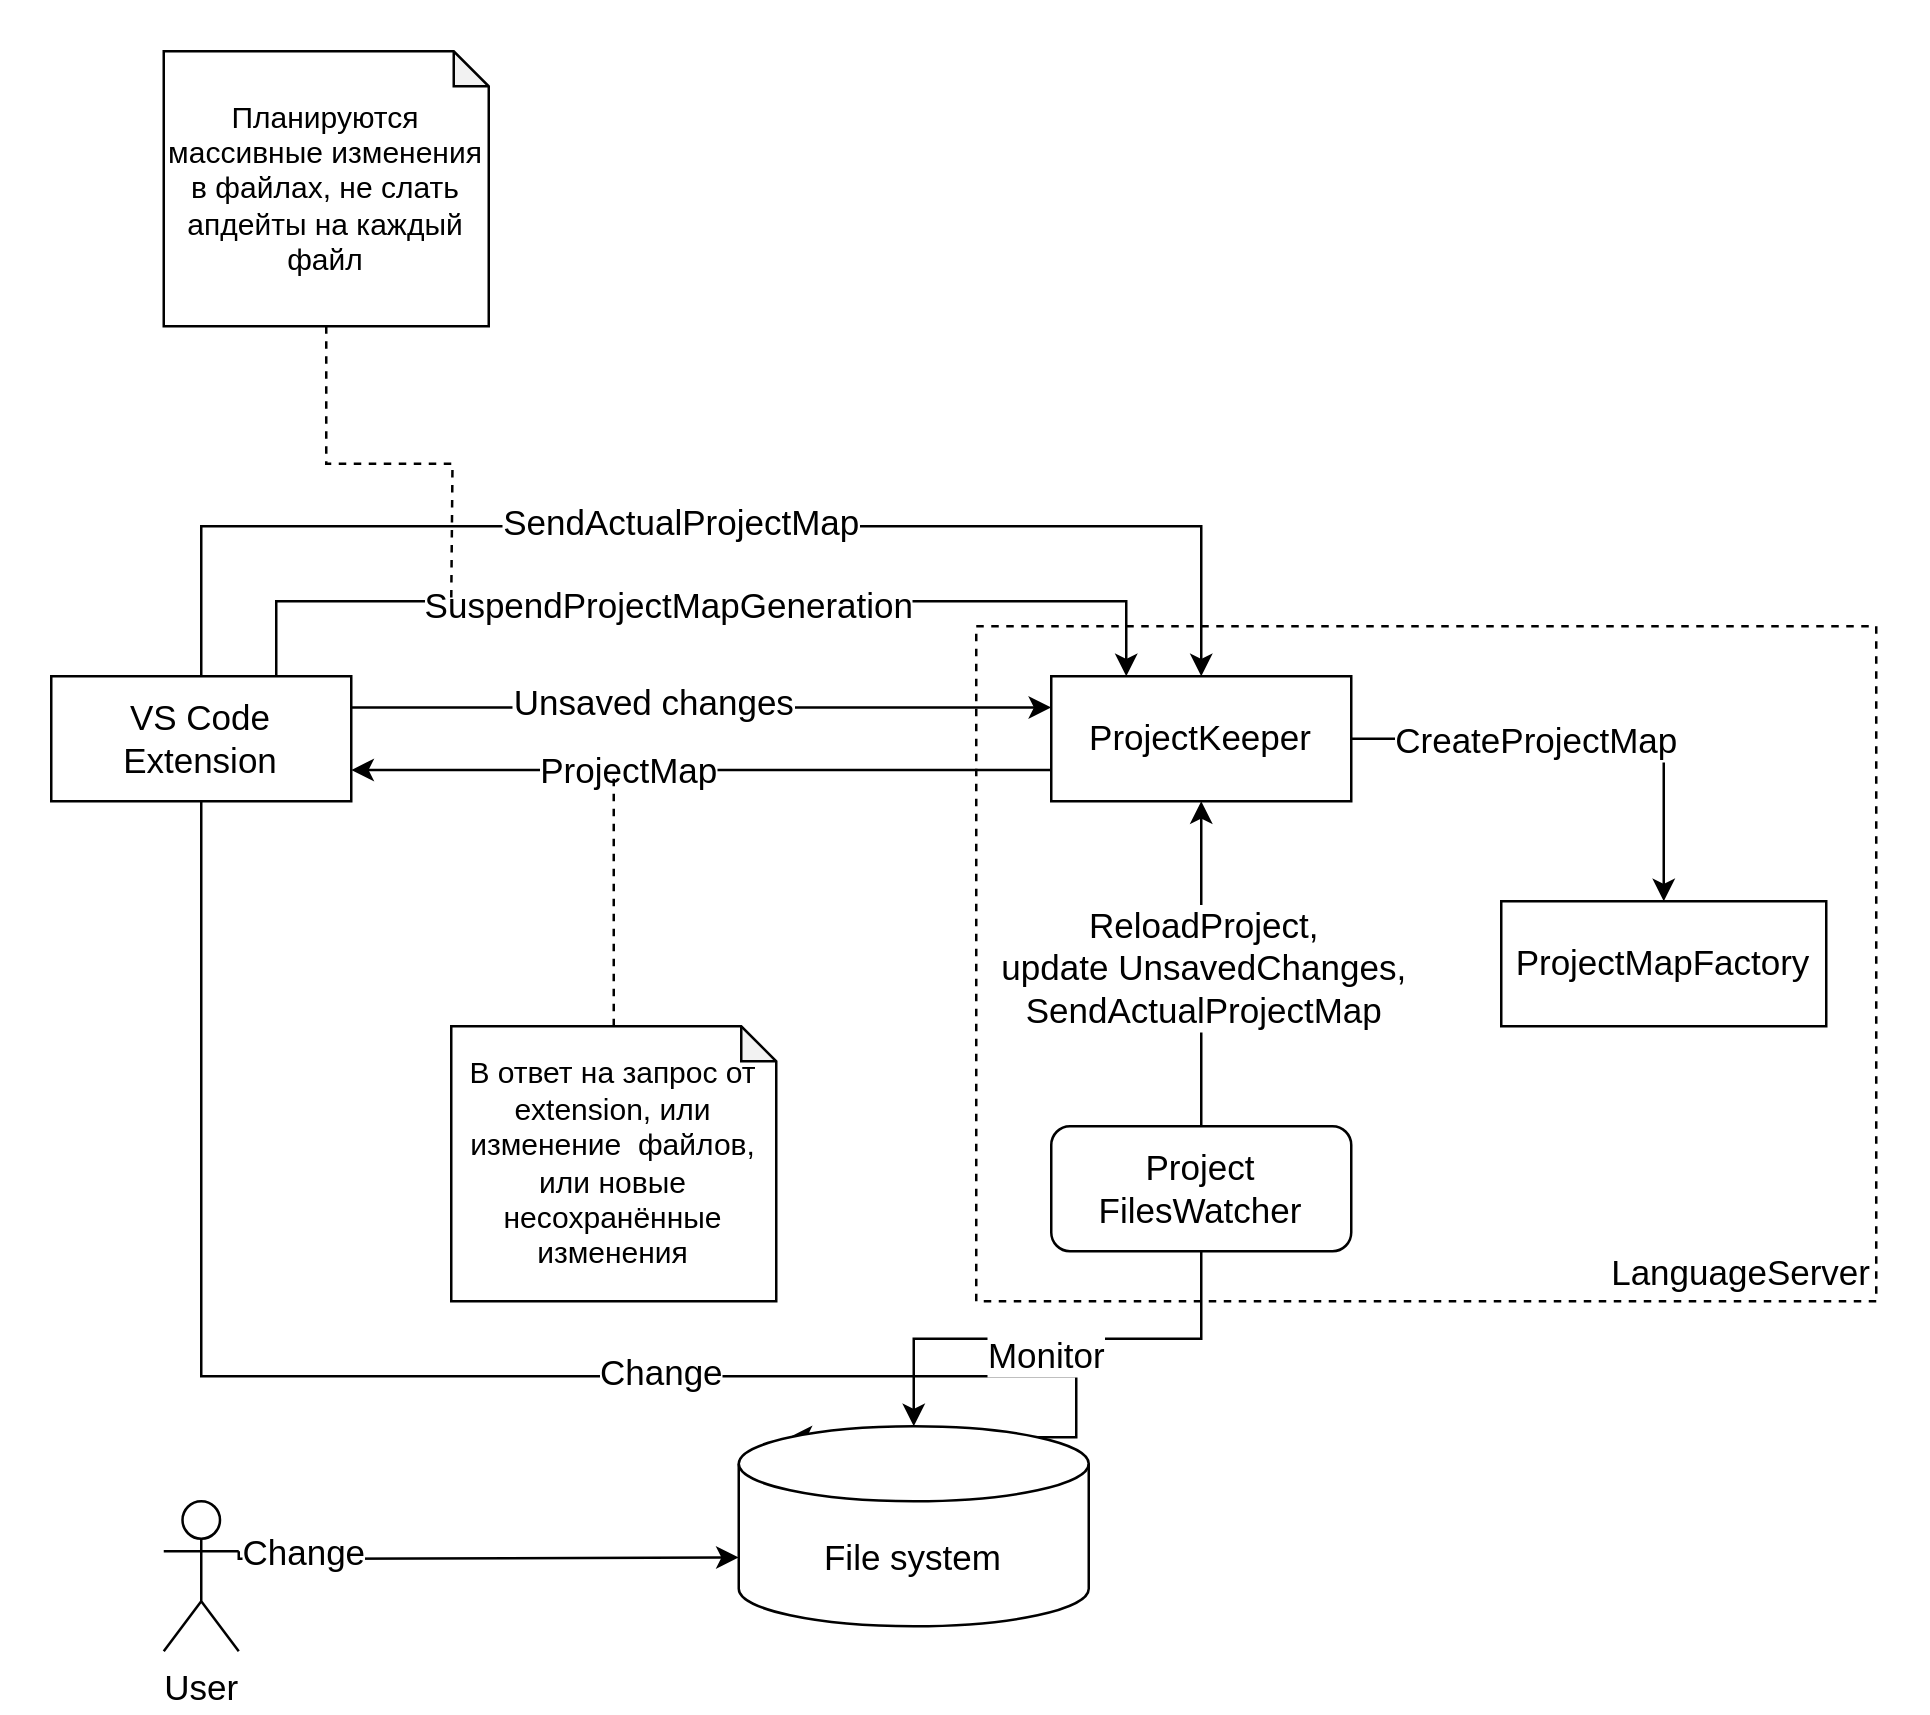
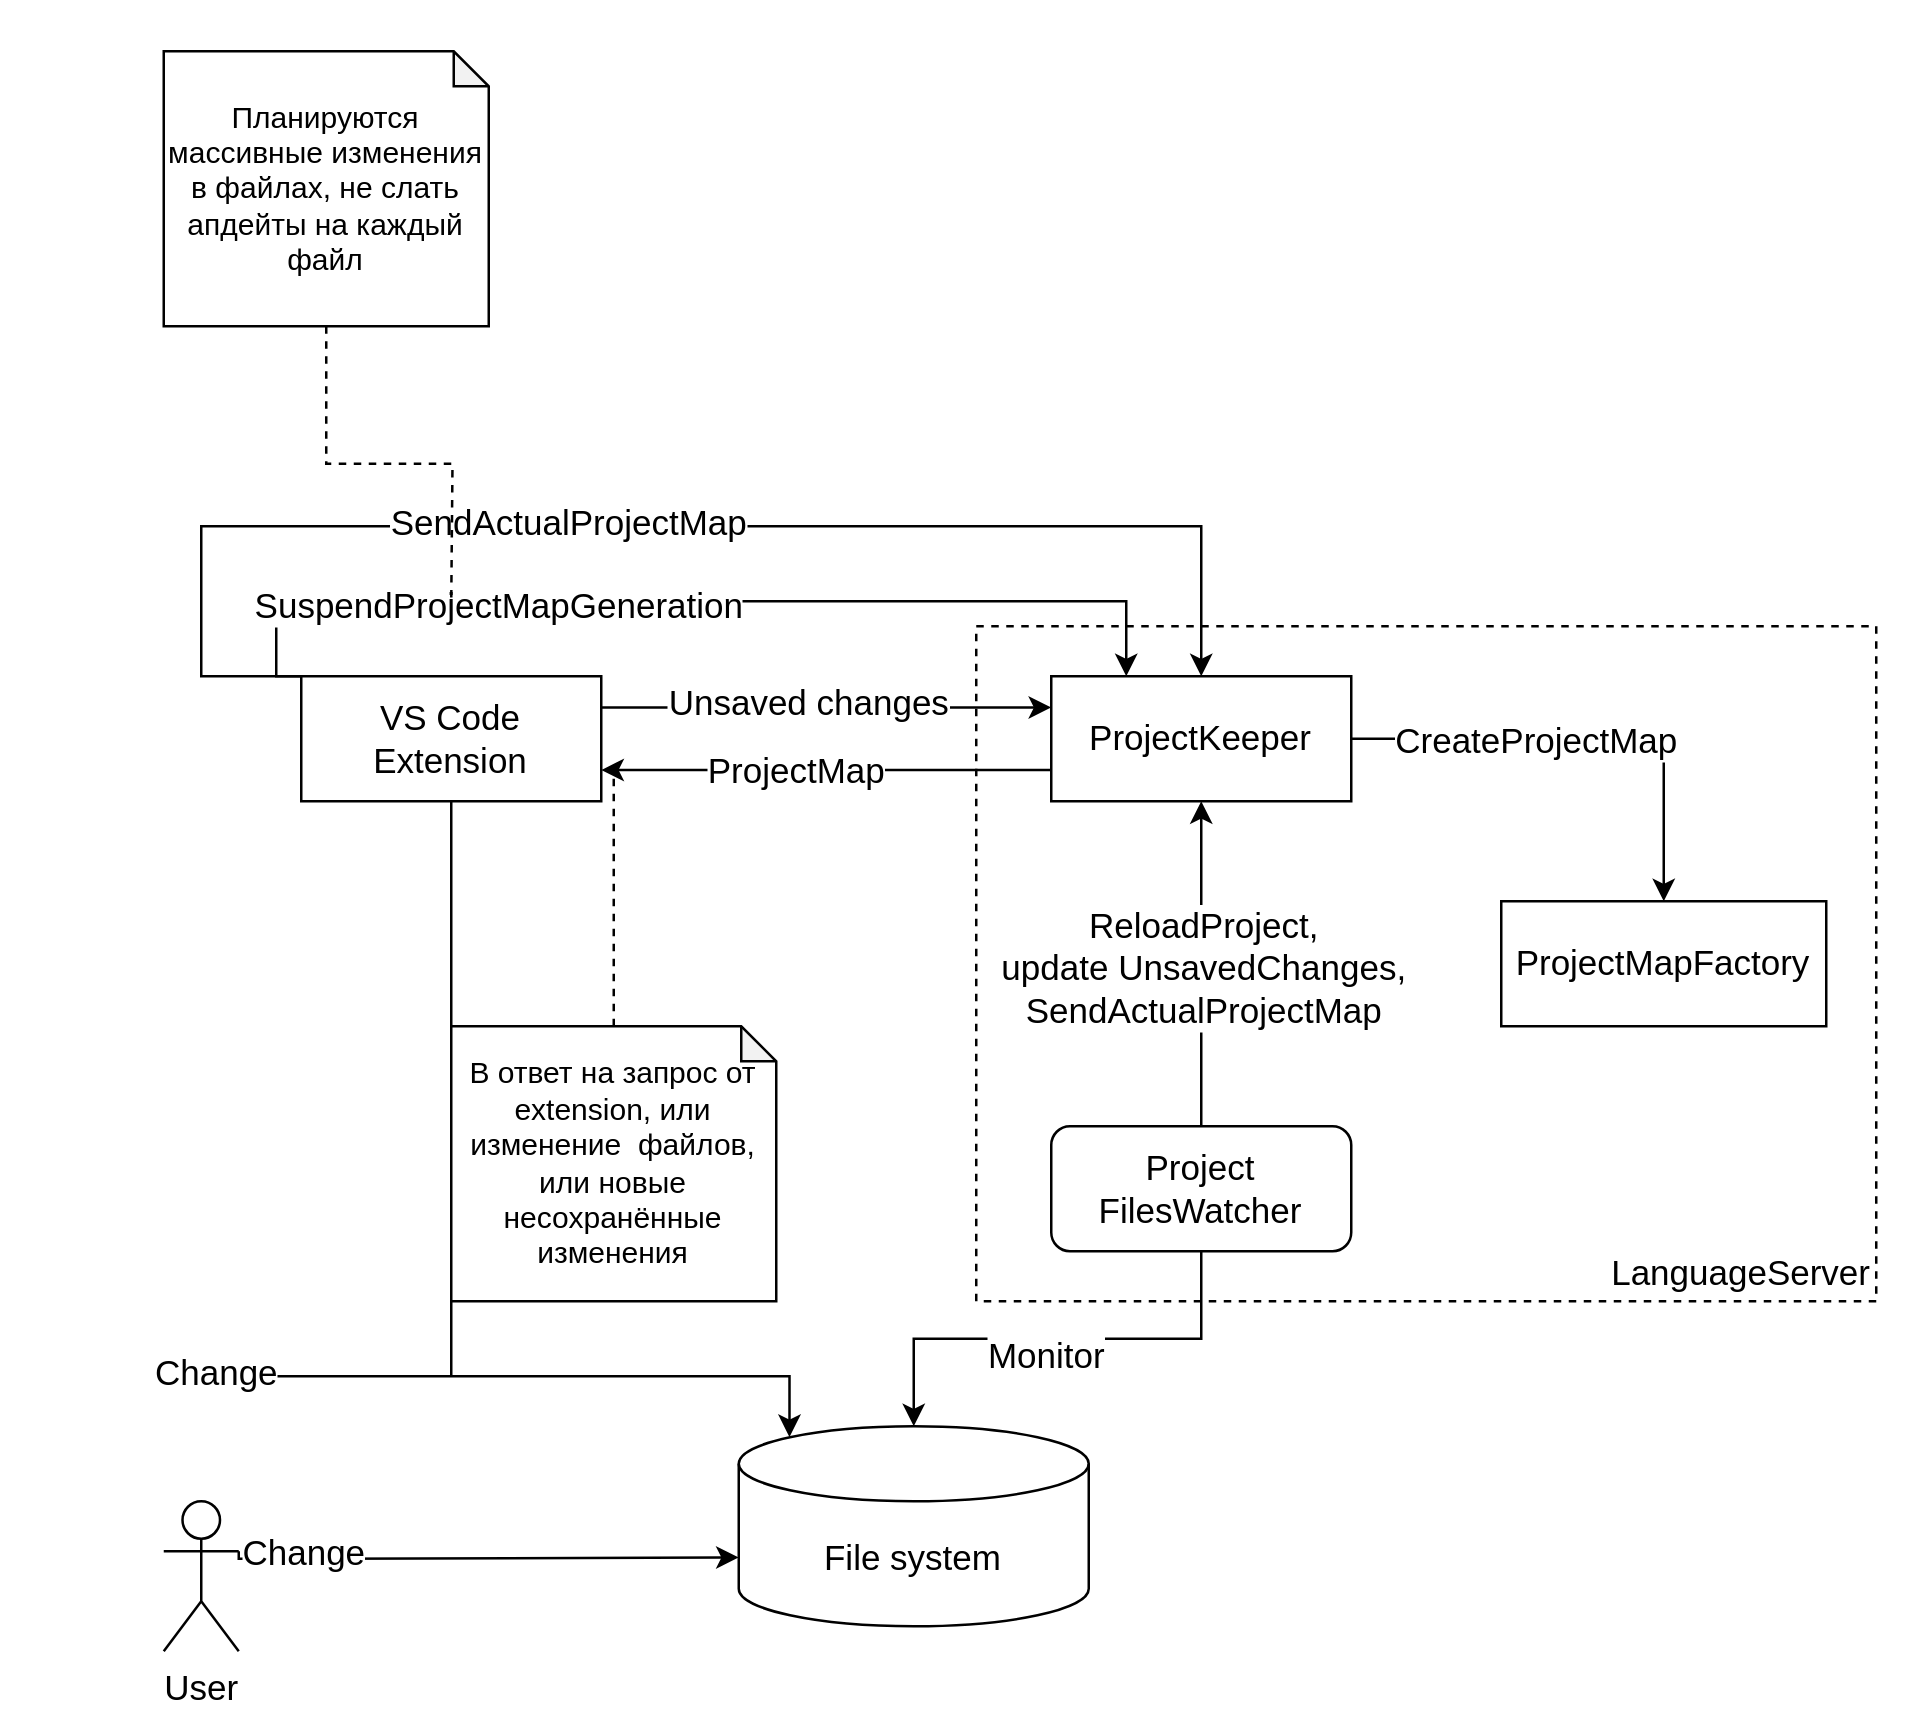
node "VS Code Extension": moved (201, 739) -> (451, 739)
